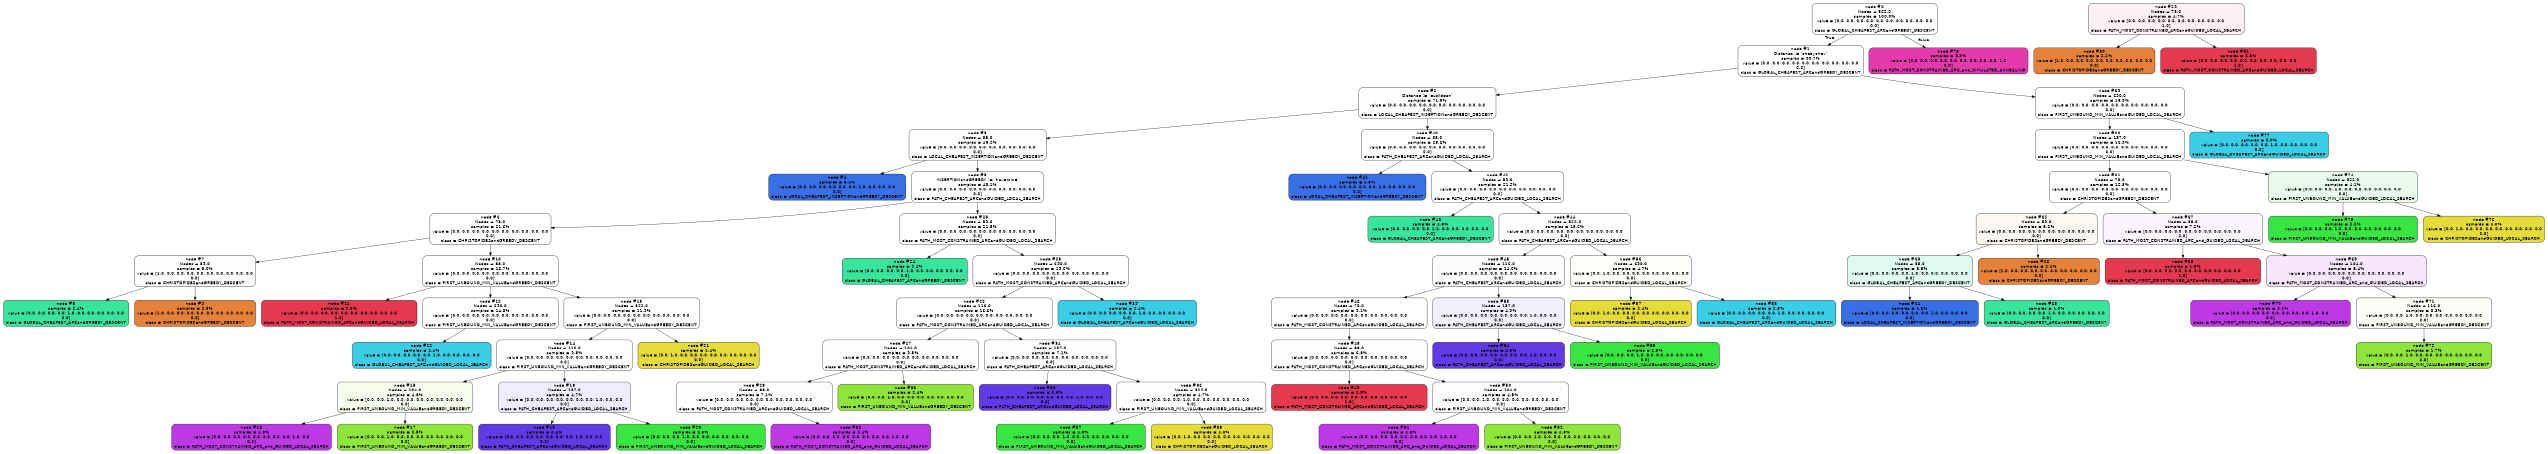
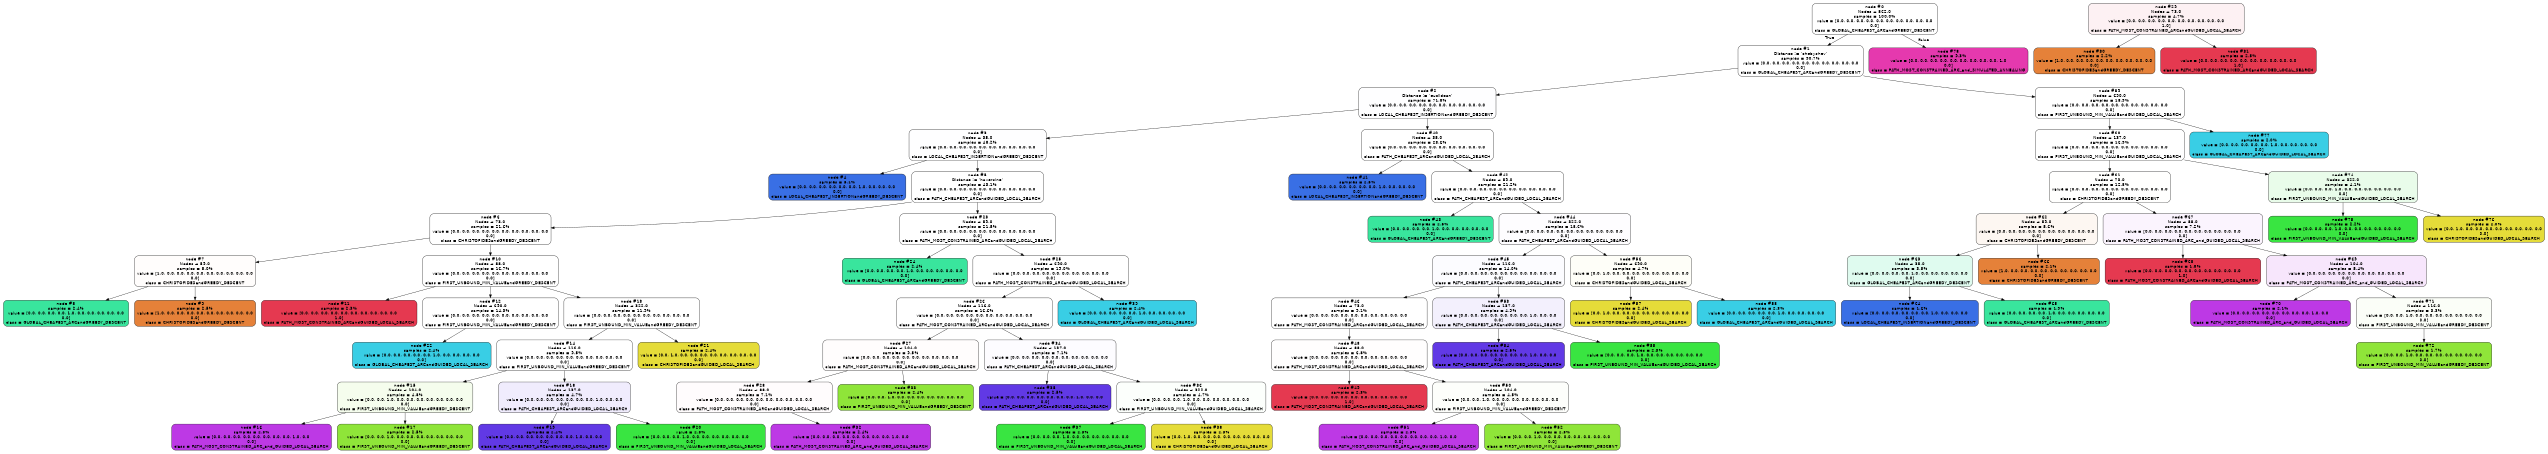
node "node #5": text "INSERTIONandGREEDY != 'haversine'" -> "Distance != 'haversine'"
node "node #20": text "samples = 2.3%" -> "value = 2.3%"
